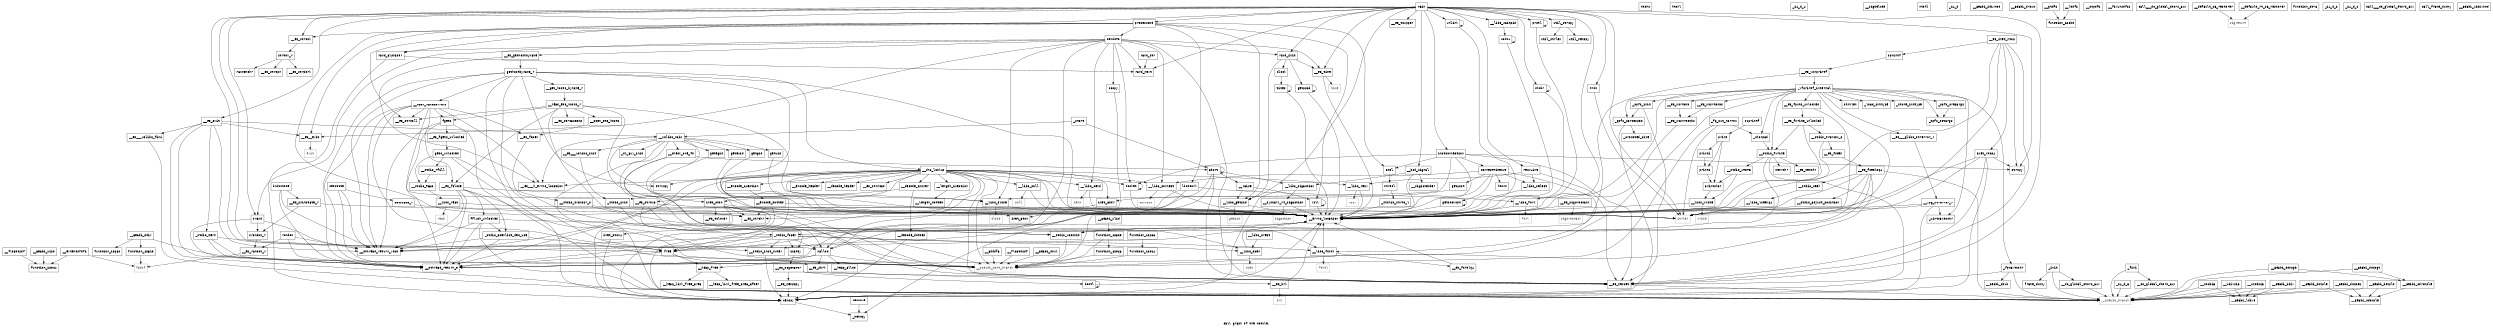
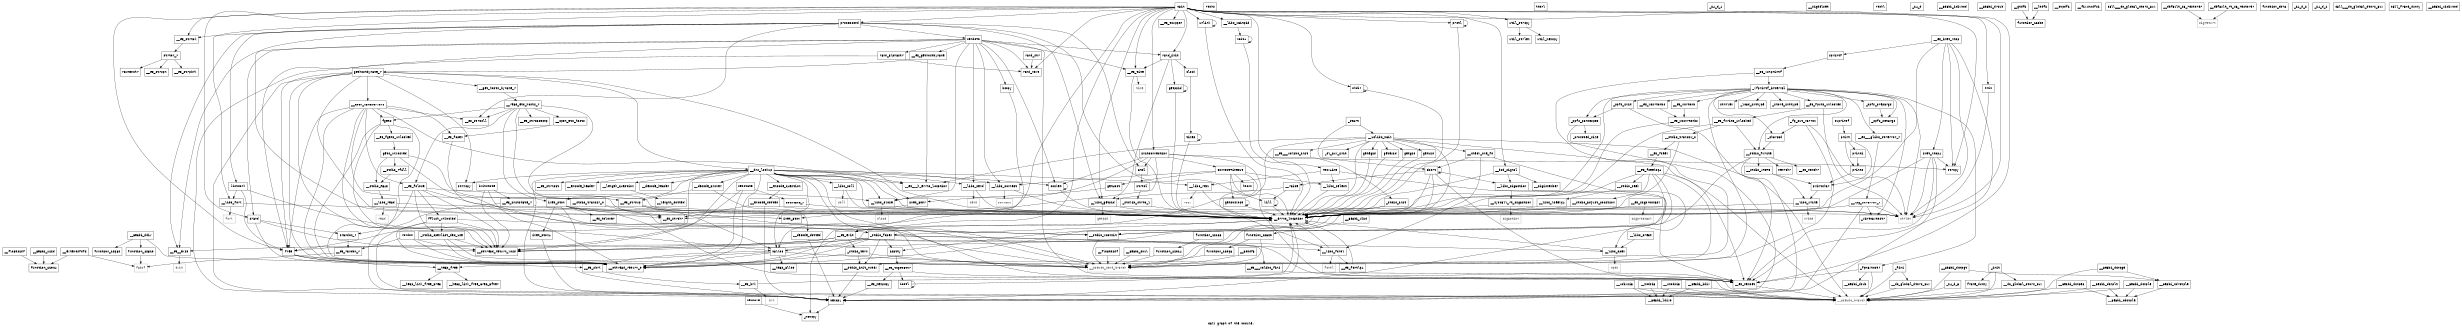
edge "main" -> "rand_alphastr": removed
edge "__GI_exit" -> "__uClibc_main": reversed
